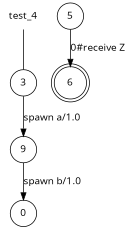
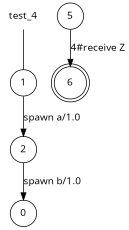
edge "5" -> "6": label "0#receive Z" -> "4#receive Z"
node "3": label "3" -> "1"
node "9": label "9" -> "2"
